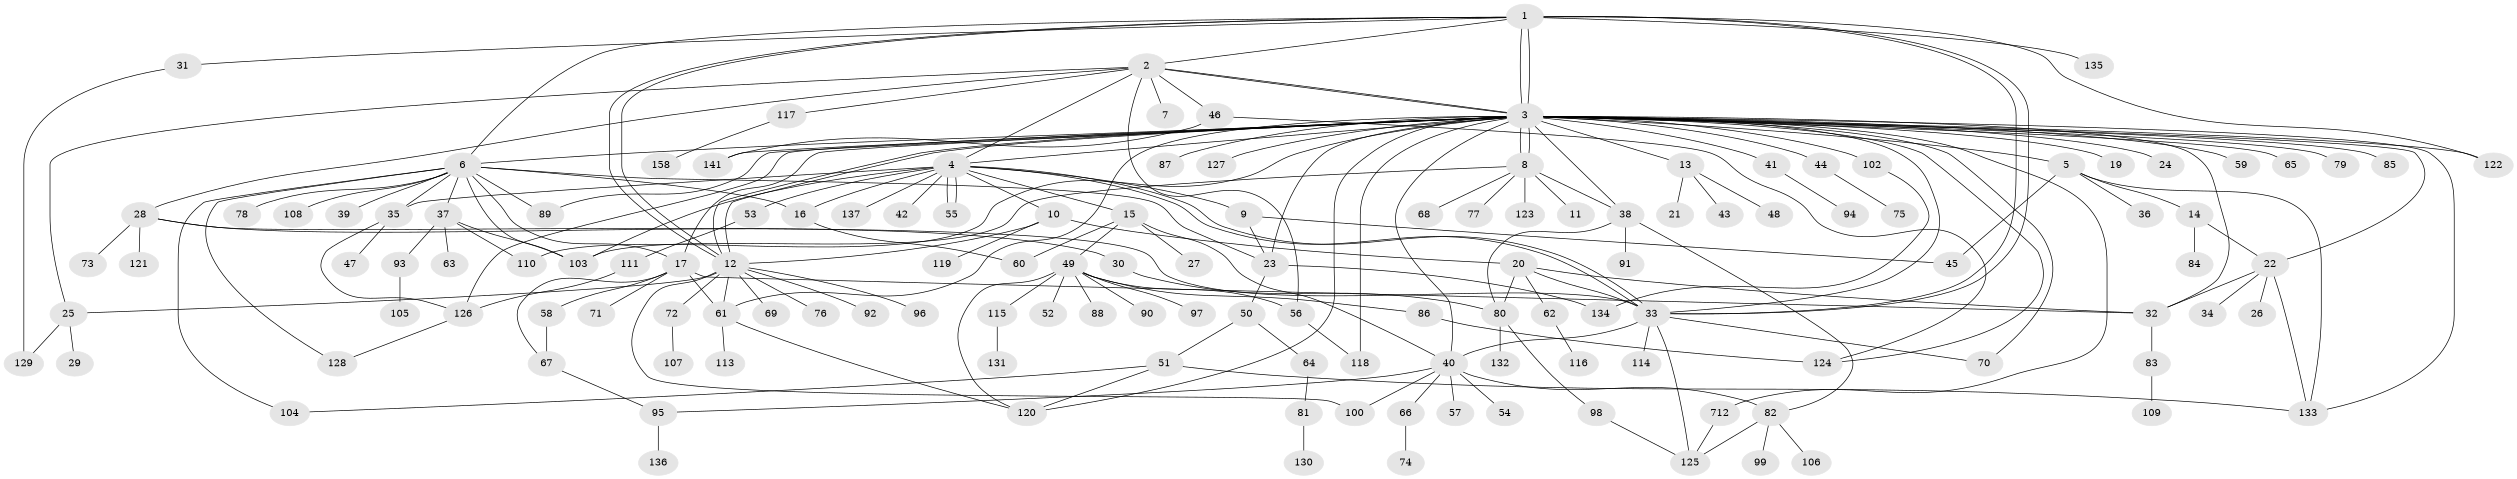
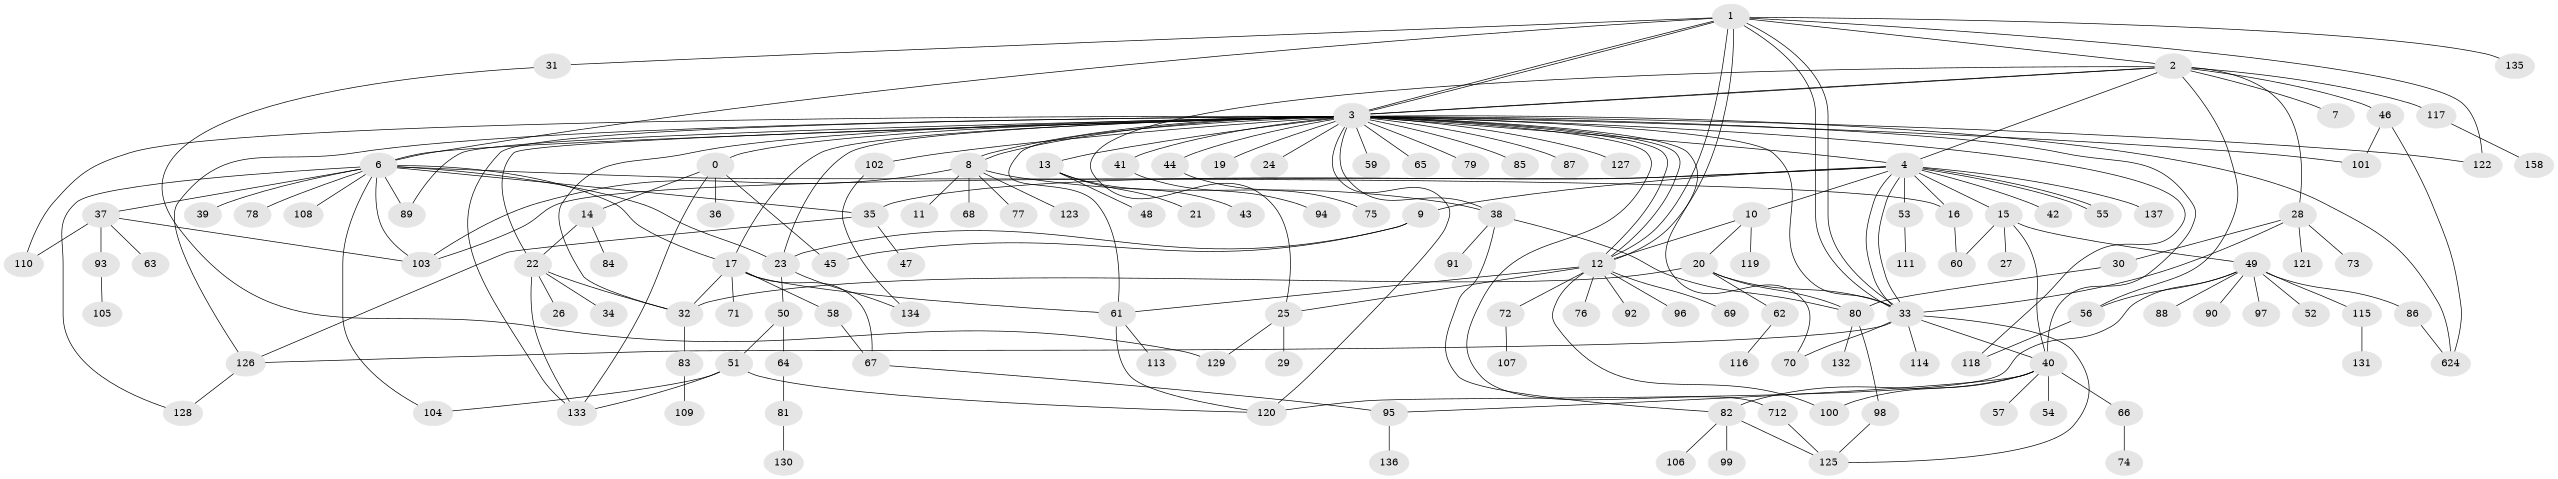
node "141": label "141" -> "101"
node "5": label "5" -> "0"
edge "111" -- "126": now "33" -- "126"
node "124": label "124" -> "624"
